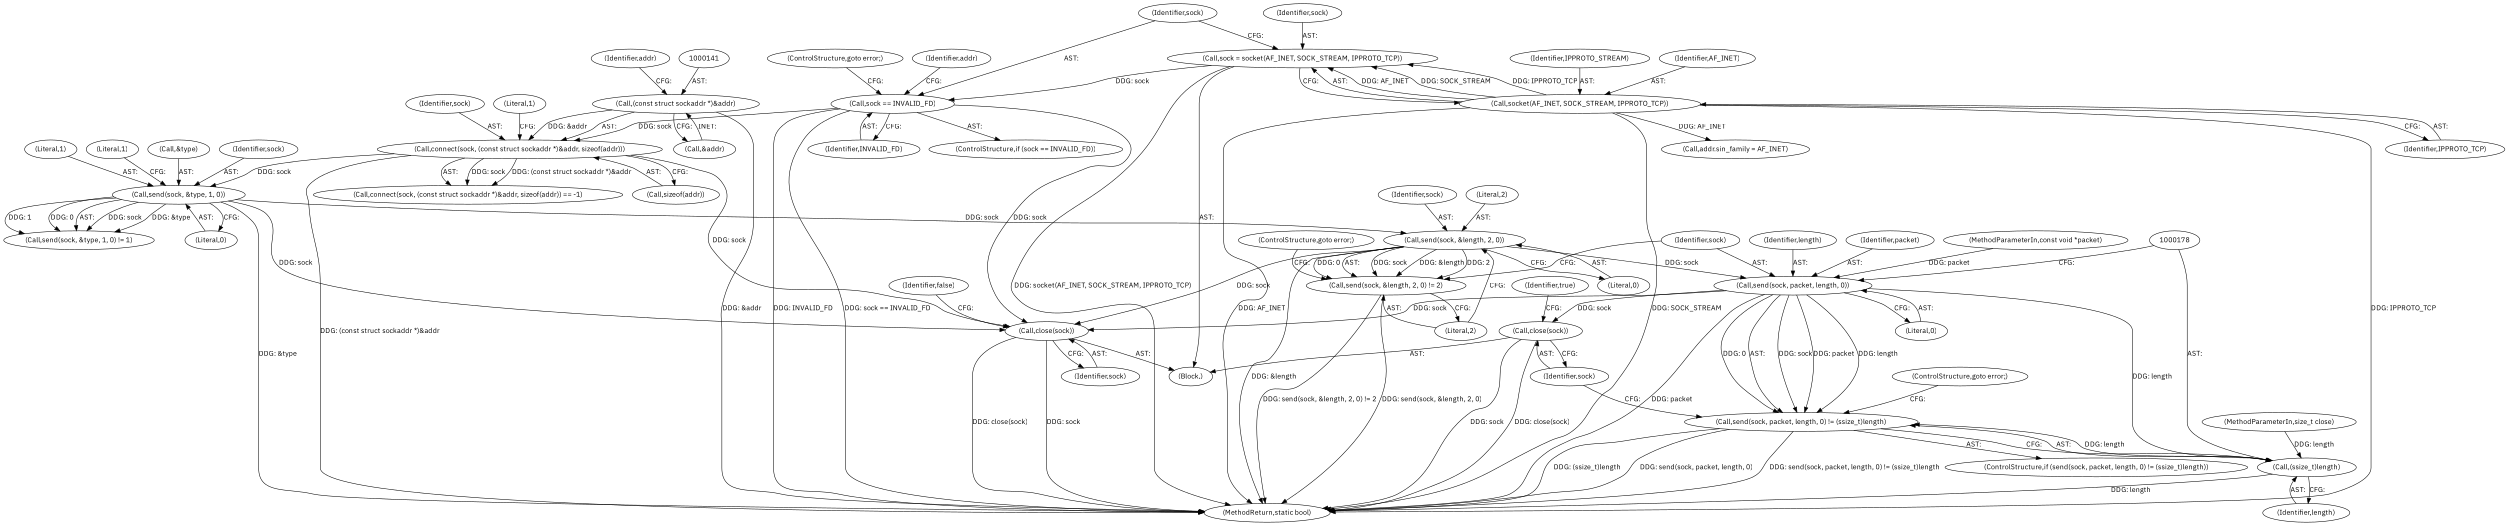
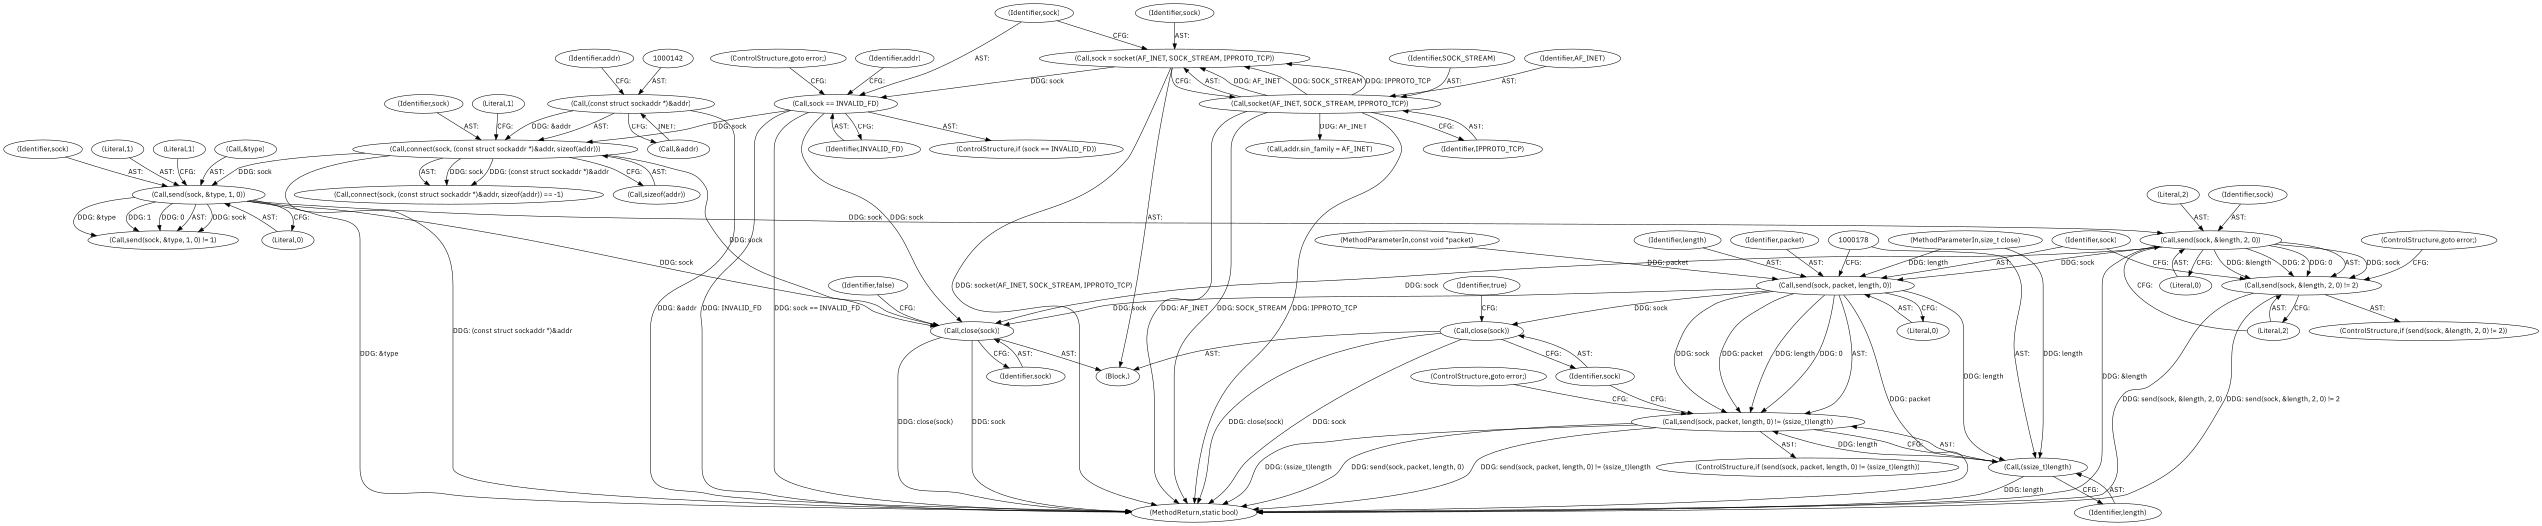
node "1000141": label "1000141" -> "1000142"
node "(Identifier,IPPROTO_STREAM)": label "(Identifier,IPPROTO_STREAM)" -> "(Identifier,SOCK_STREAM)"
edge "(MethodParameterIn,size_t close)" -> "(Call,send(sock, packet, length, 0))": added, label "DDG: length"
node "(ControlStructure,if (send(sock, &length, 2, 0) != 2))": added
